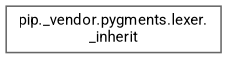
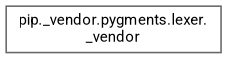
node "pip._vendor.pygments.lexer. _inherit": label "pip._vendor.pygments.lexer. _inherit" -> "pip._vendor.pygments.lexer. _vendor"
